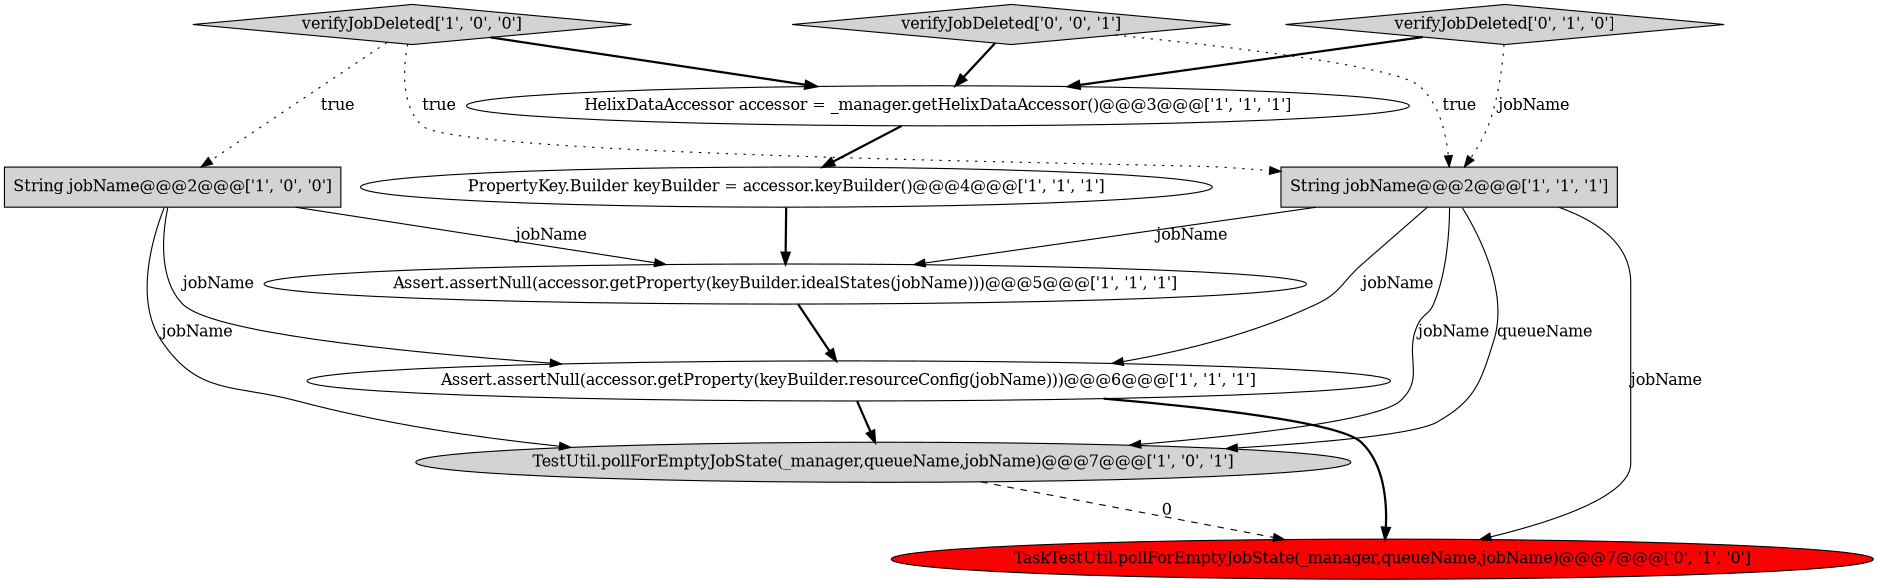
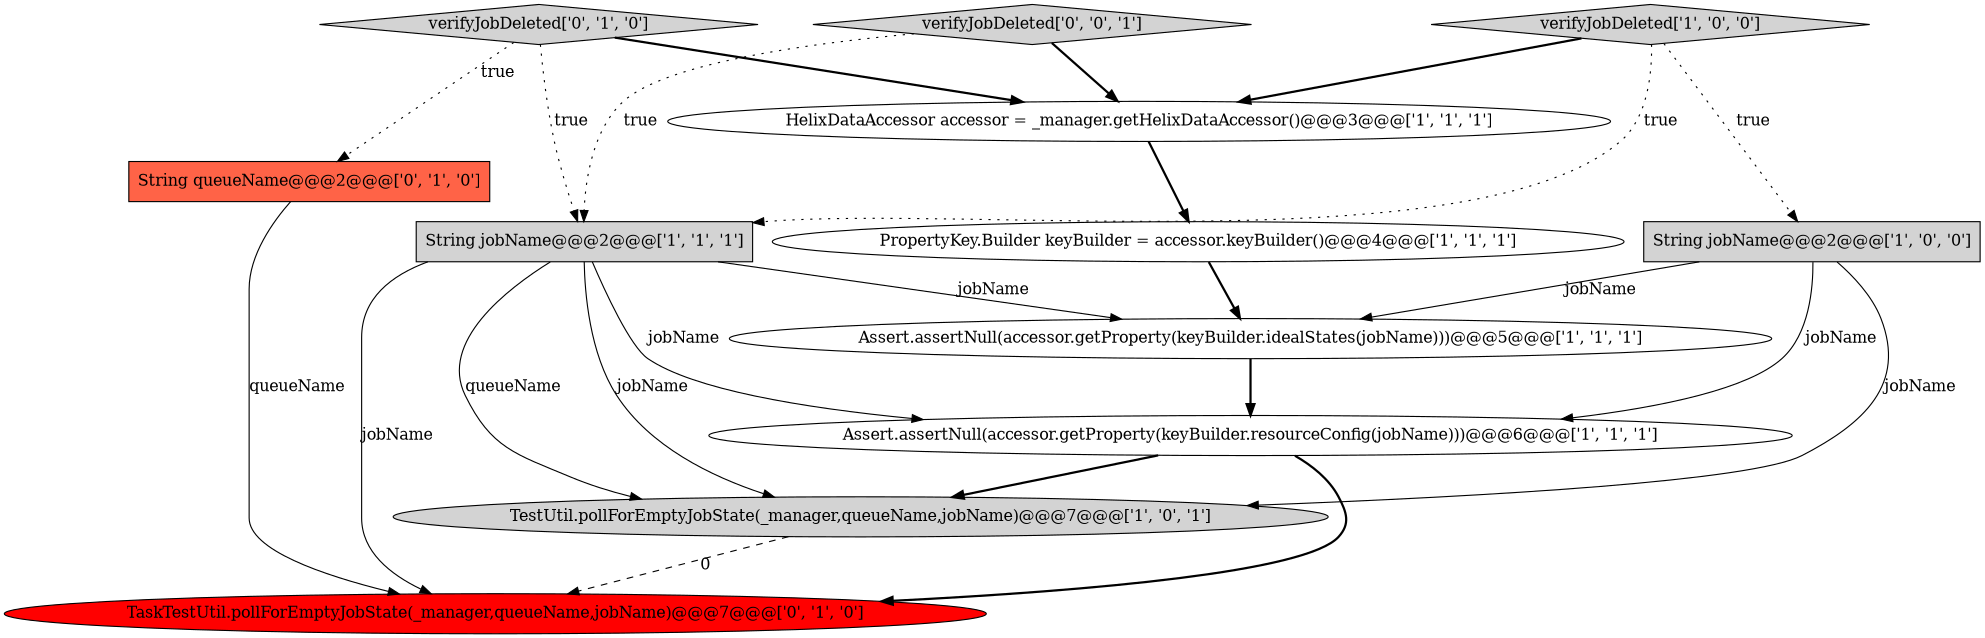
edge "verifyJobDeleted['0', '1', '0']" -> "String jobName@@@2@@@['1', '1', '1']": label "jobName" -> "true"
node "String queueName@@@2@@@['0', '1', '0']": added
